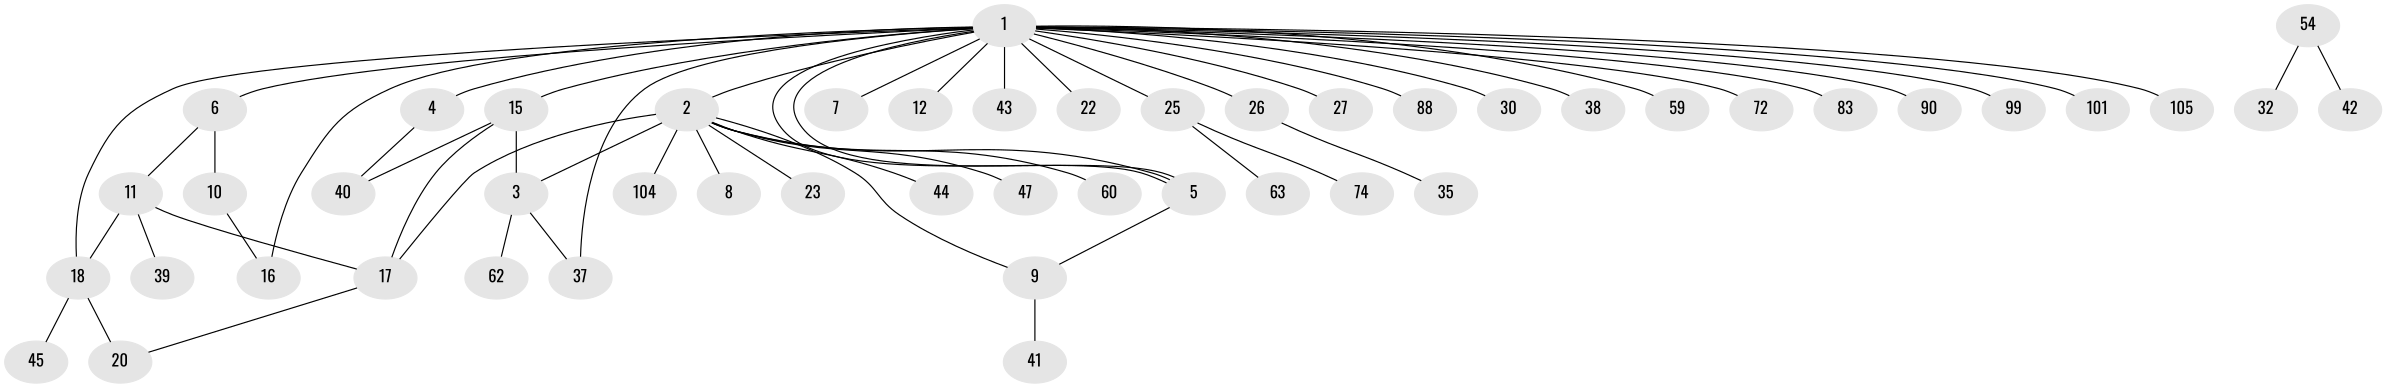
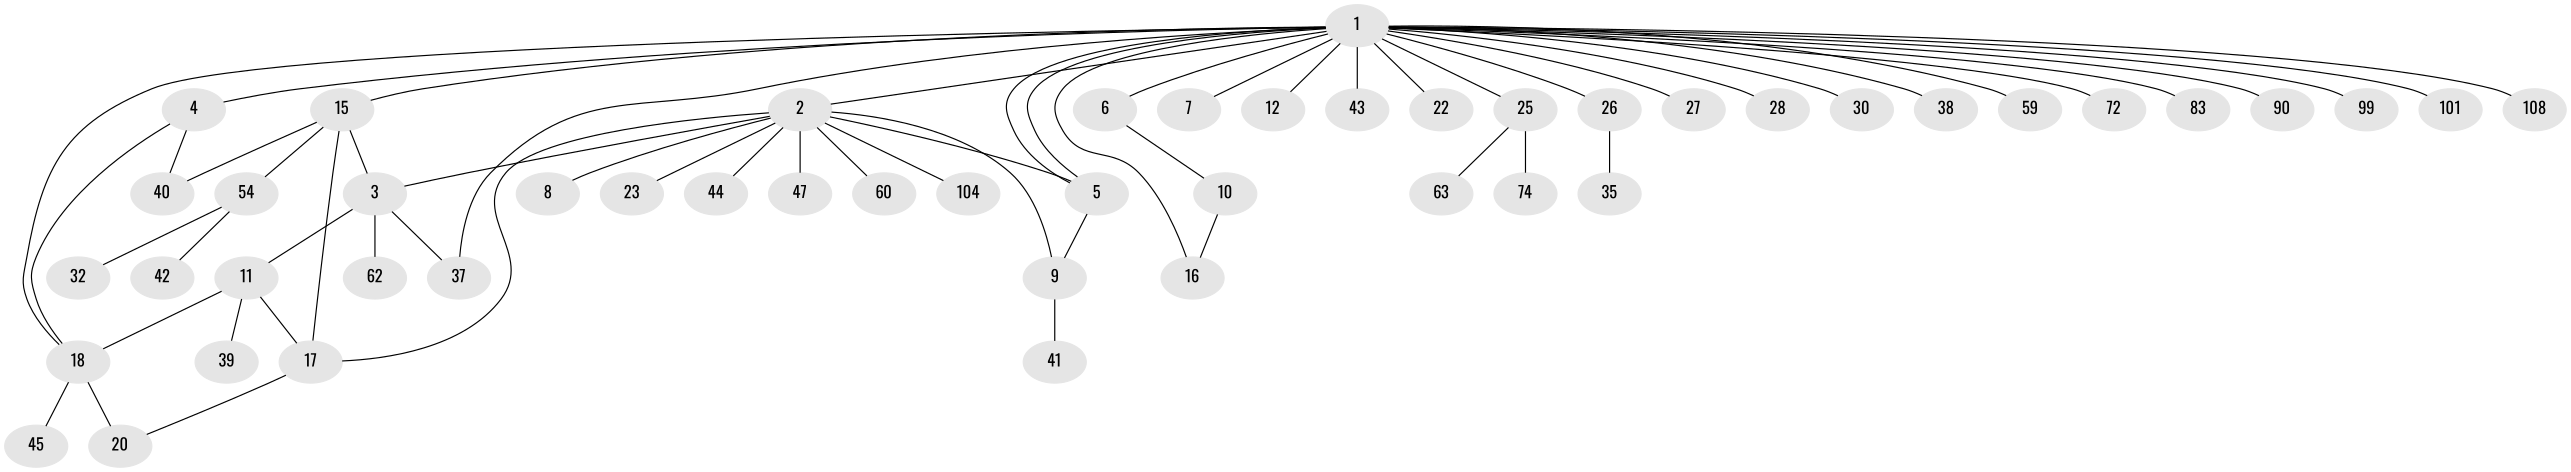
node "88": label "88" -> "28"
node "105": label "105" -> "108"
edge "6" -- "11": now "3" -- "11"
edge "15" -- "54": added
edge "4" -- "18": added
